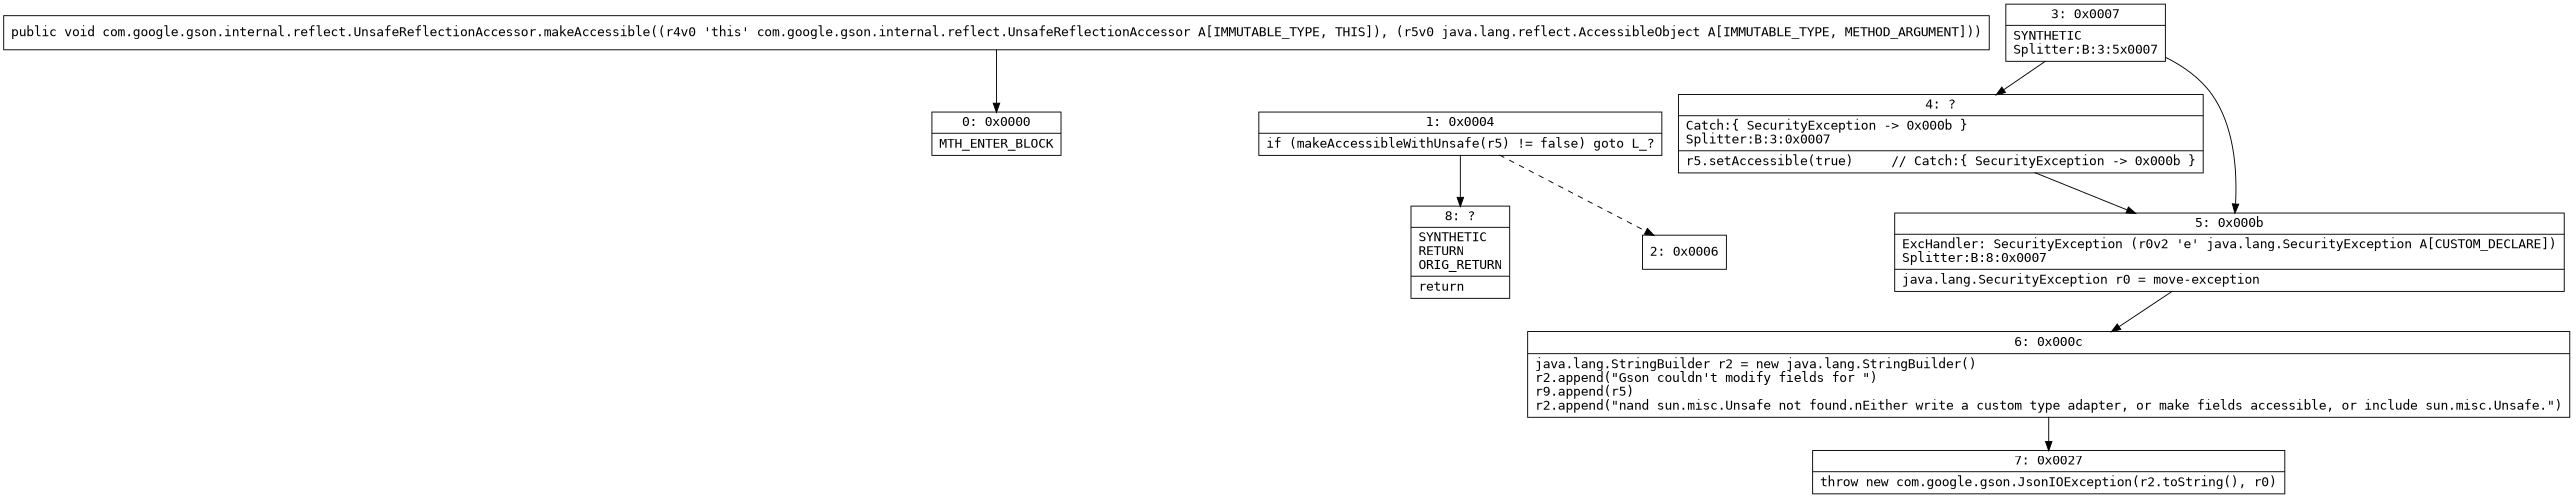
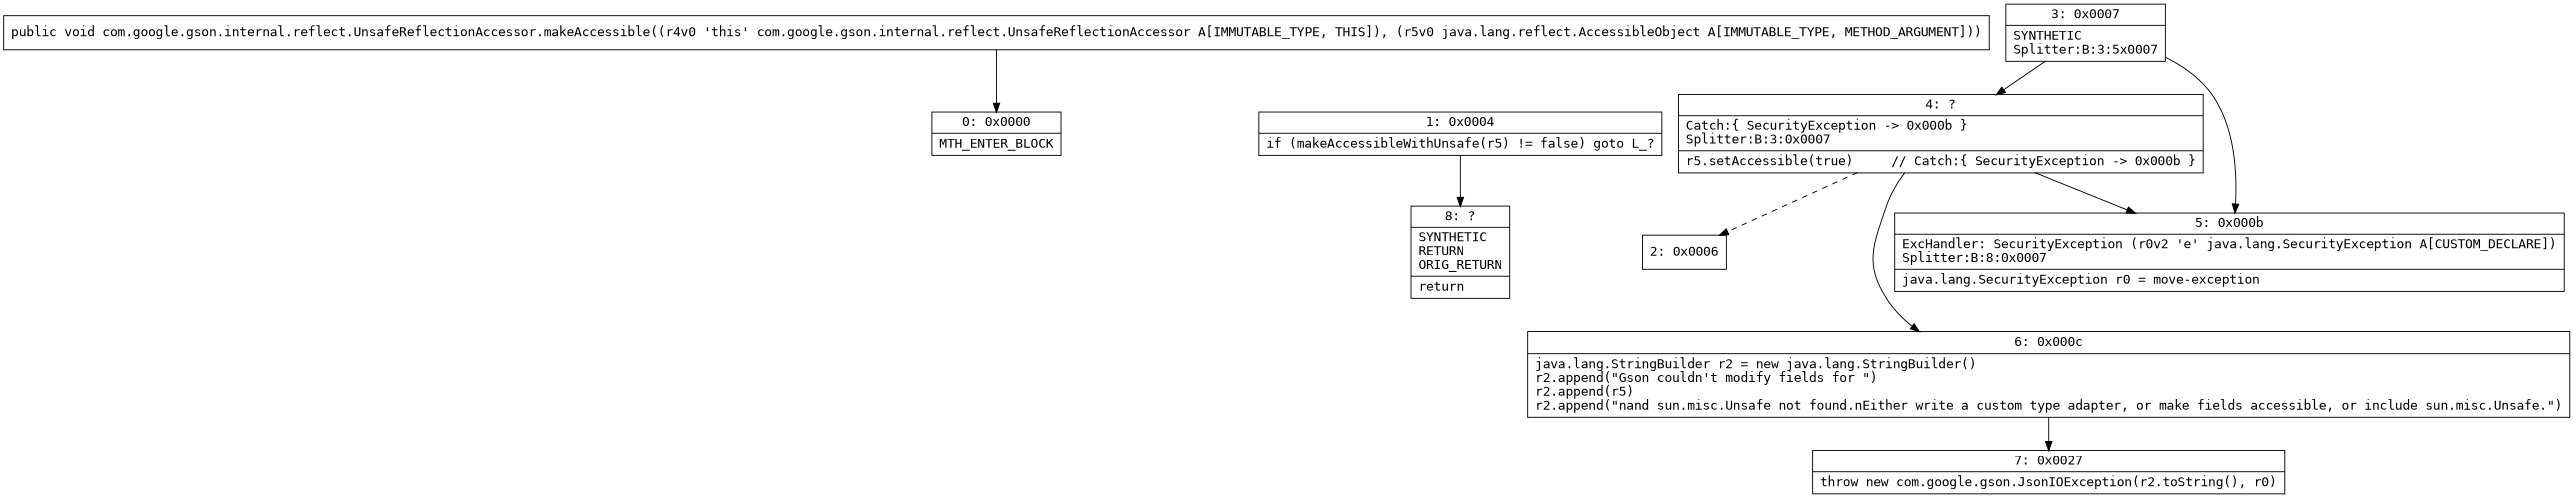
edge "1: 0x0004" -> "2: 0x0006": now "4: ?" -> "2: 0x0006"
edge "5: 0x000b" -> "6: 0x000c": now "4: ?" -> "6: 0x000c"
node "6: 0x000c": text "r9.append(r5)" -> "r2.append(r5)"
